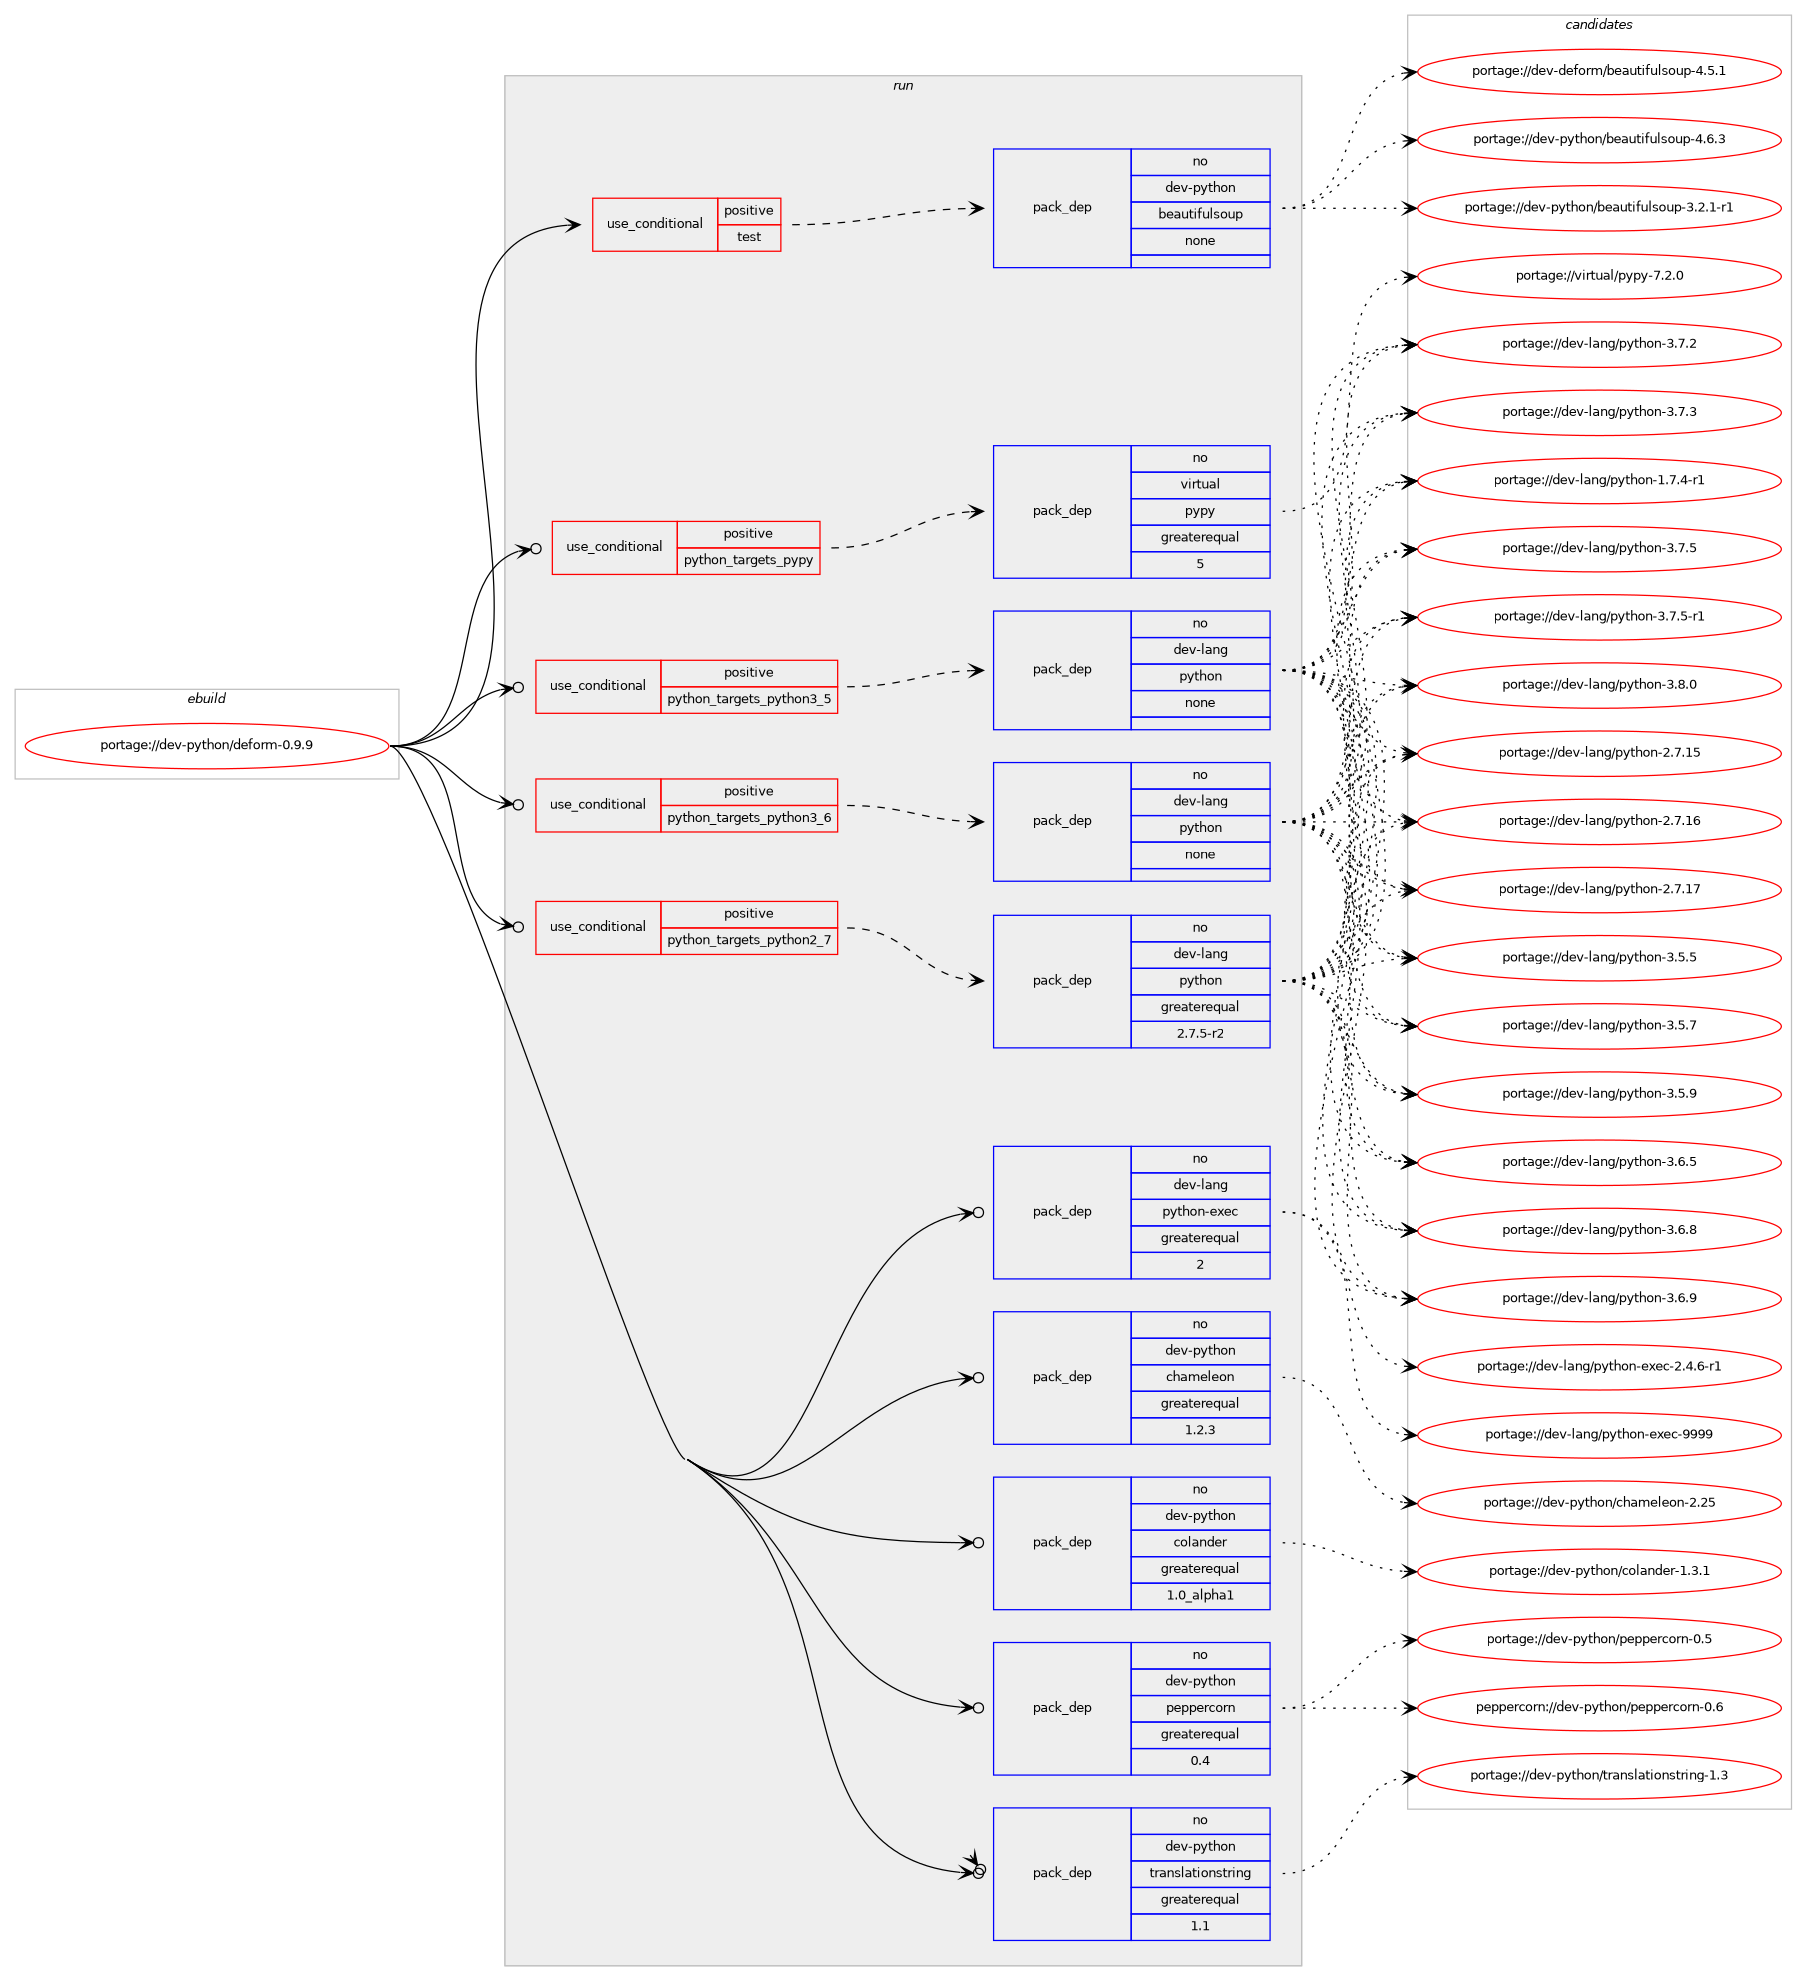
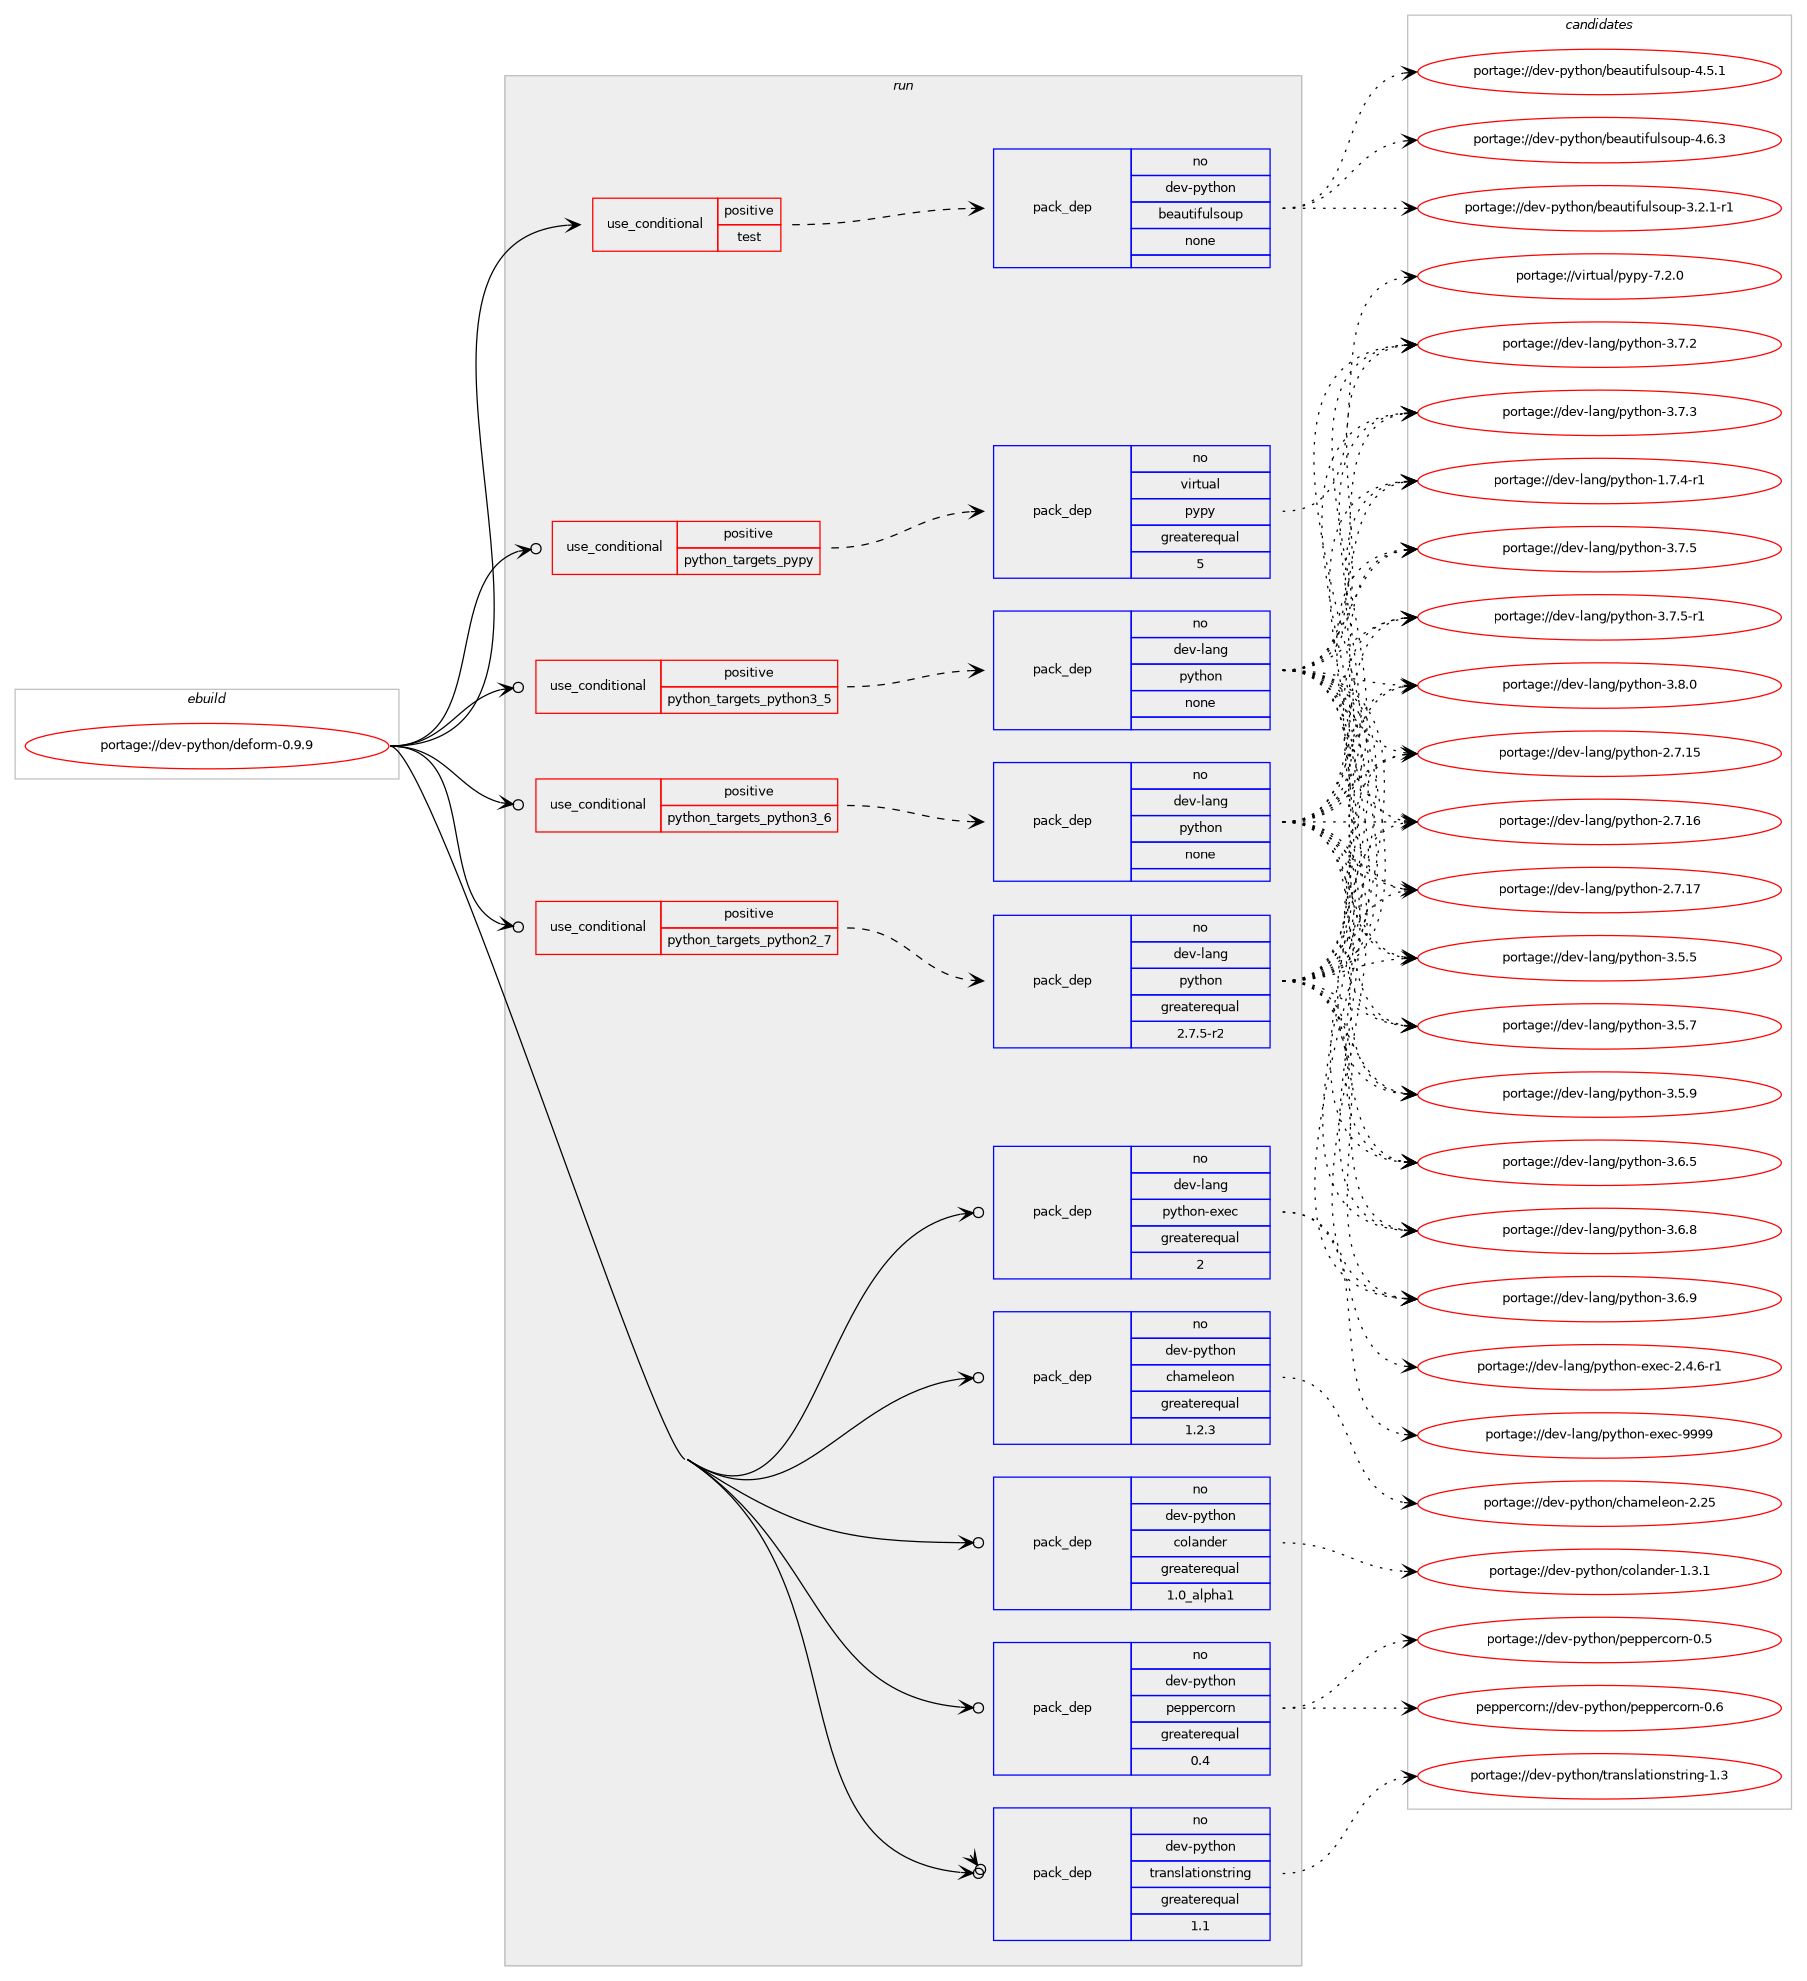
node "portage://dev-deform/beautifulsoup-4.5.1": label "portage://dev-deform/beautifulsoup-4.5.1" -> "portage://dev-python/beautifulsoup-4.5.1"
